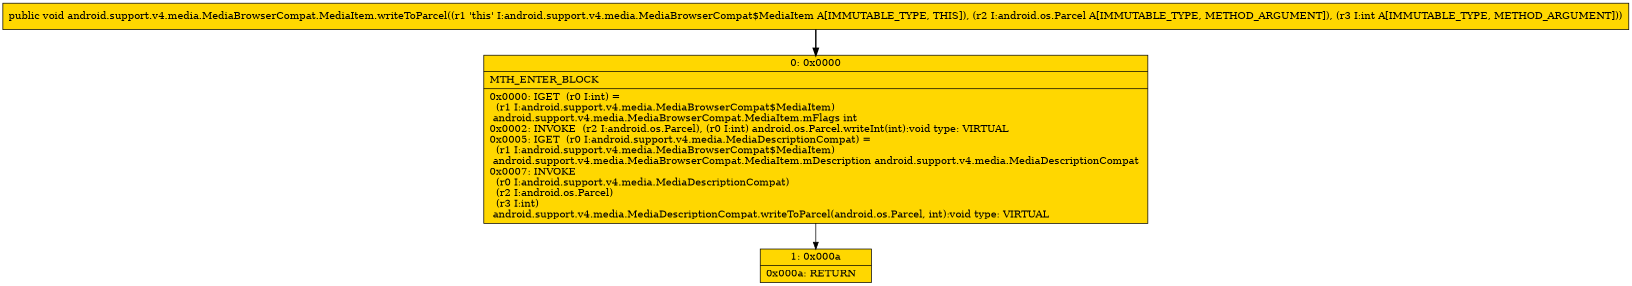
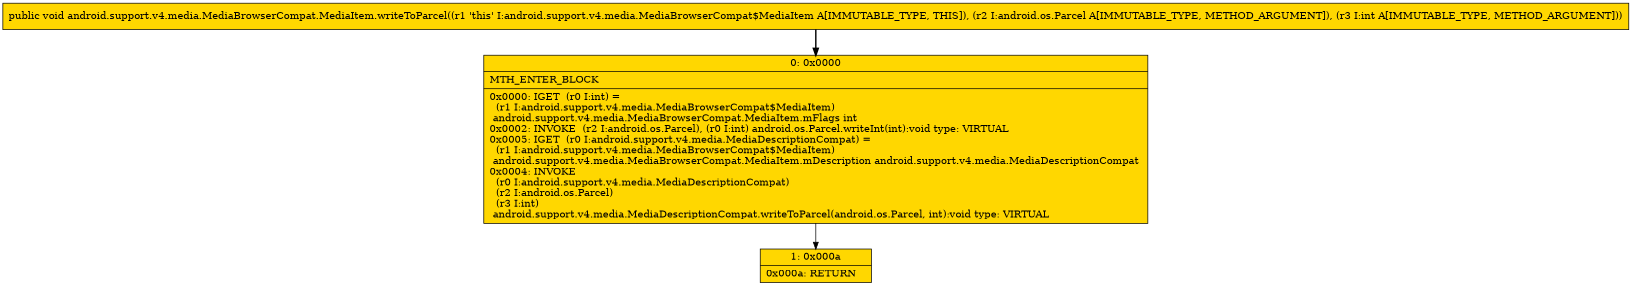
node "0: 0x0000": text "0x0007: INVOKE" -> "0x0004: INVOKE"
